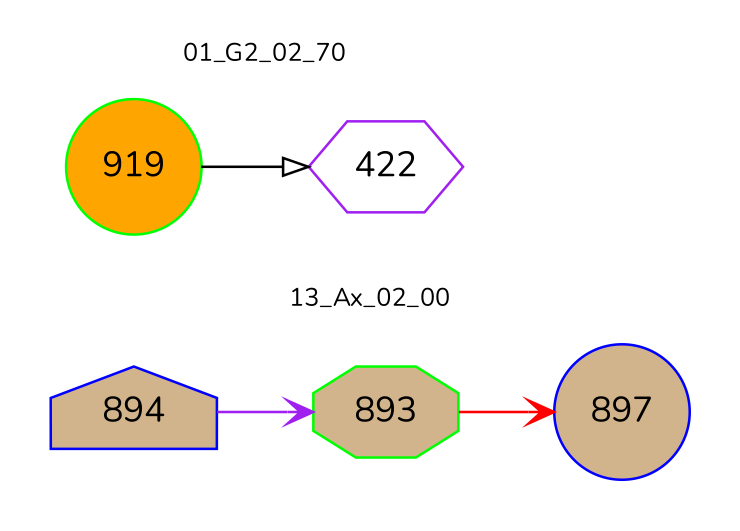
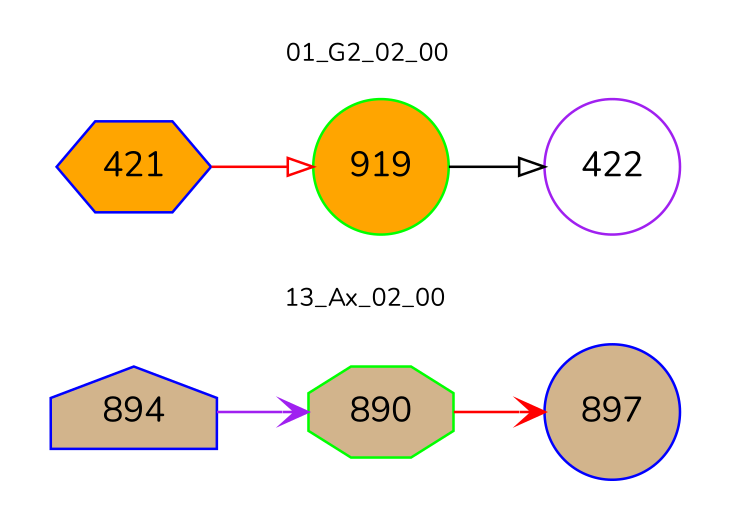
cluster "01_G2_02_70": label "01_G2_02_70" -> "01_G2_02_00"
node "421": added
node "422": shape hexagon -> circle
node "893": label "893" -> "890"
